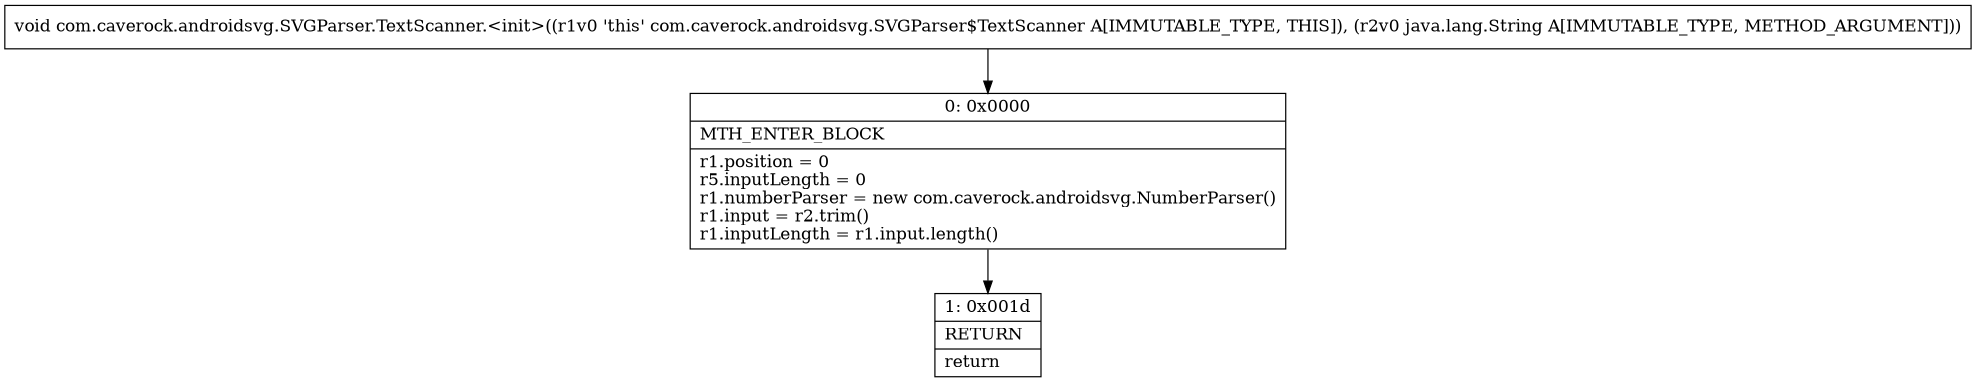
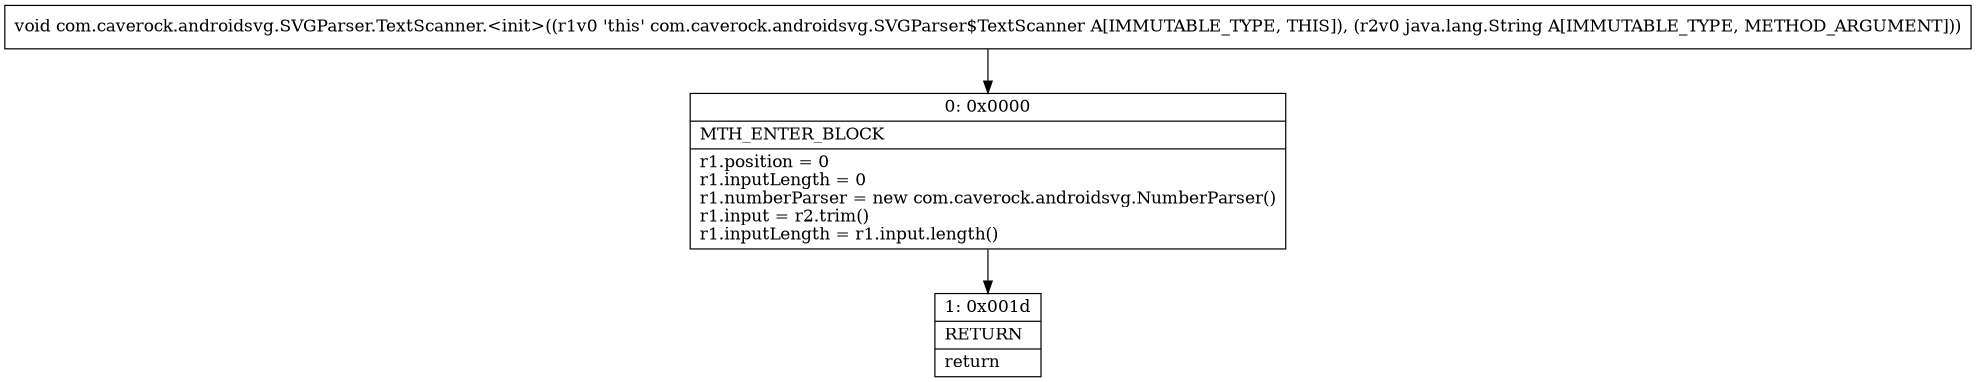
node "0: 0x0000": text "r5.inputLength = 0" -> "r1.inputLength = 0"
